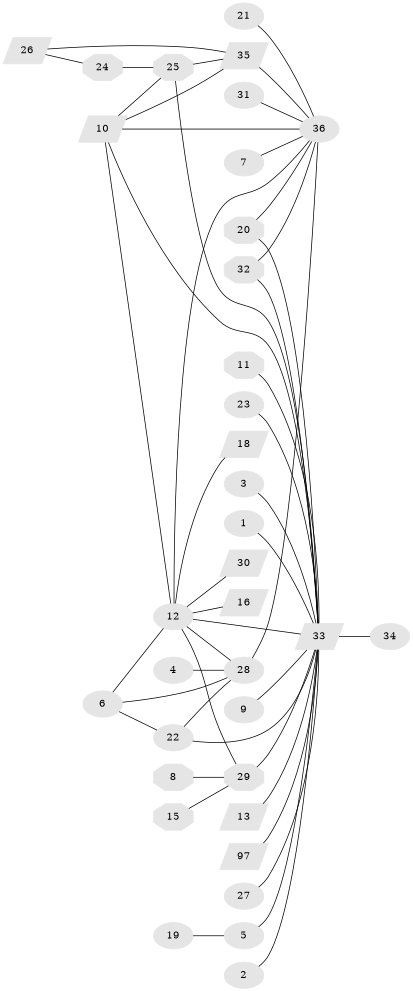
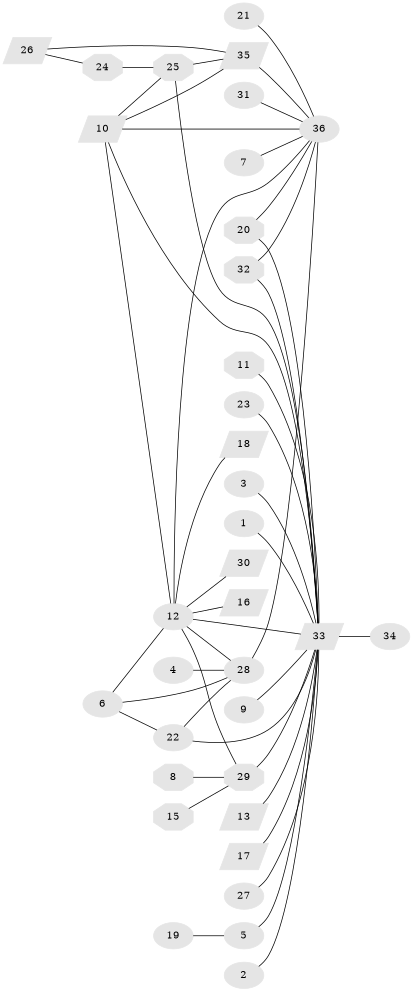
node "97": label "97" -> "17"
